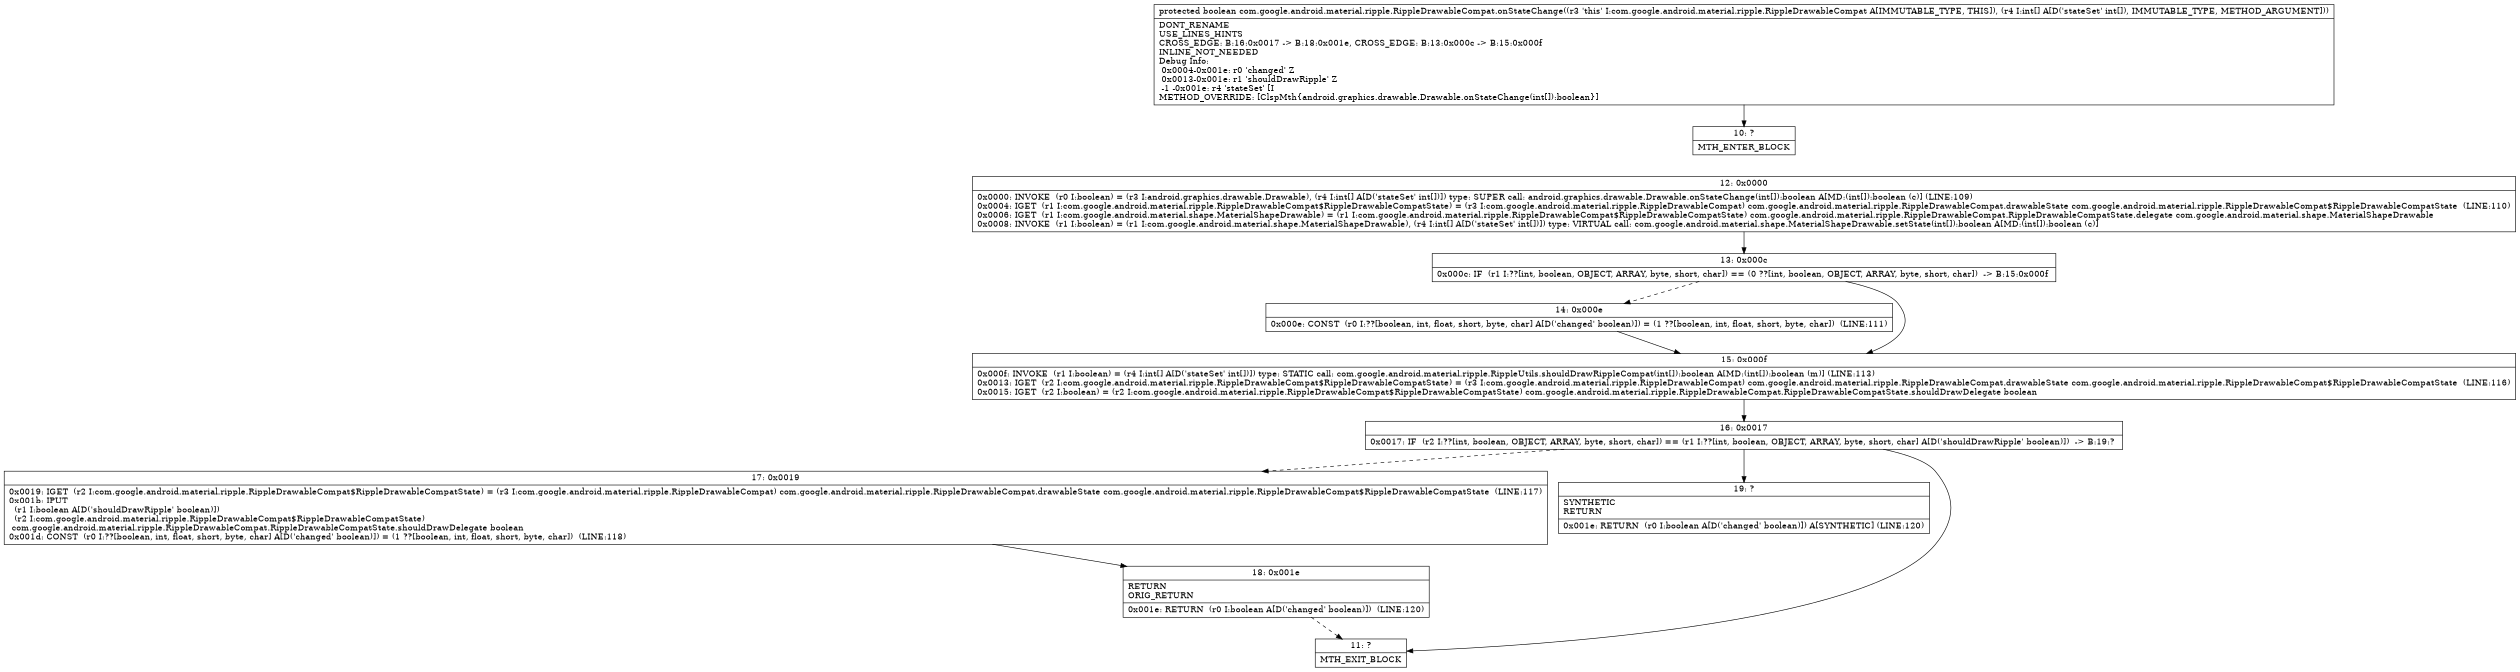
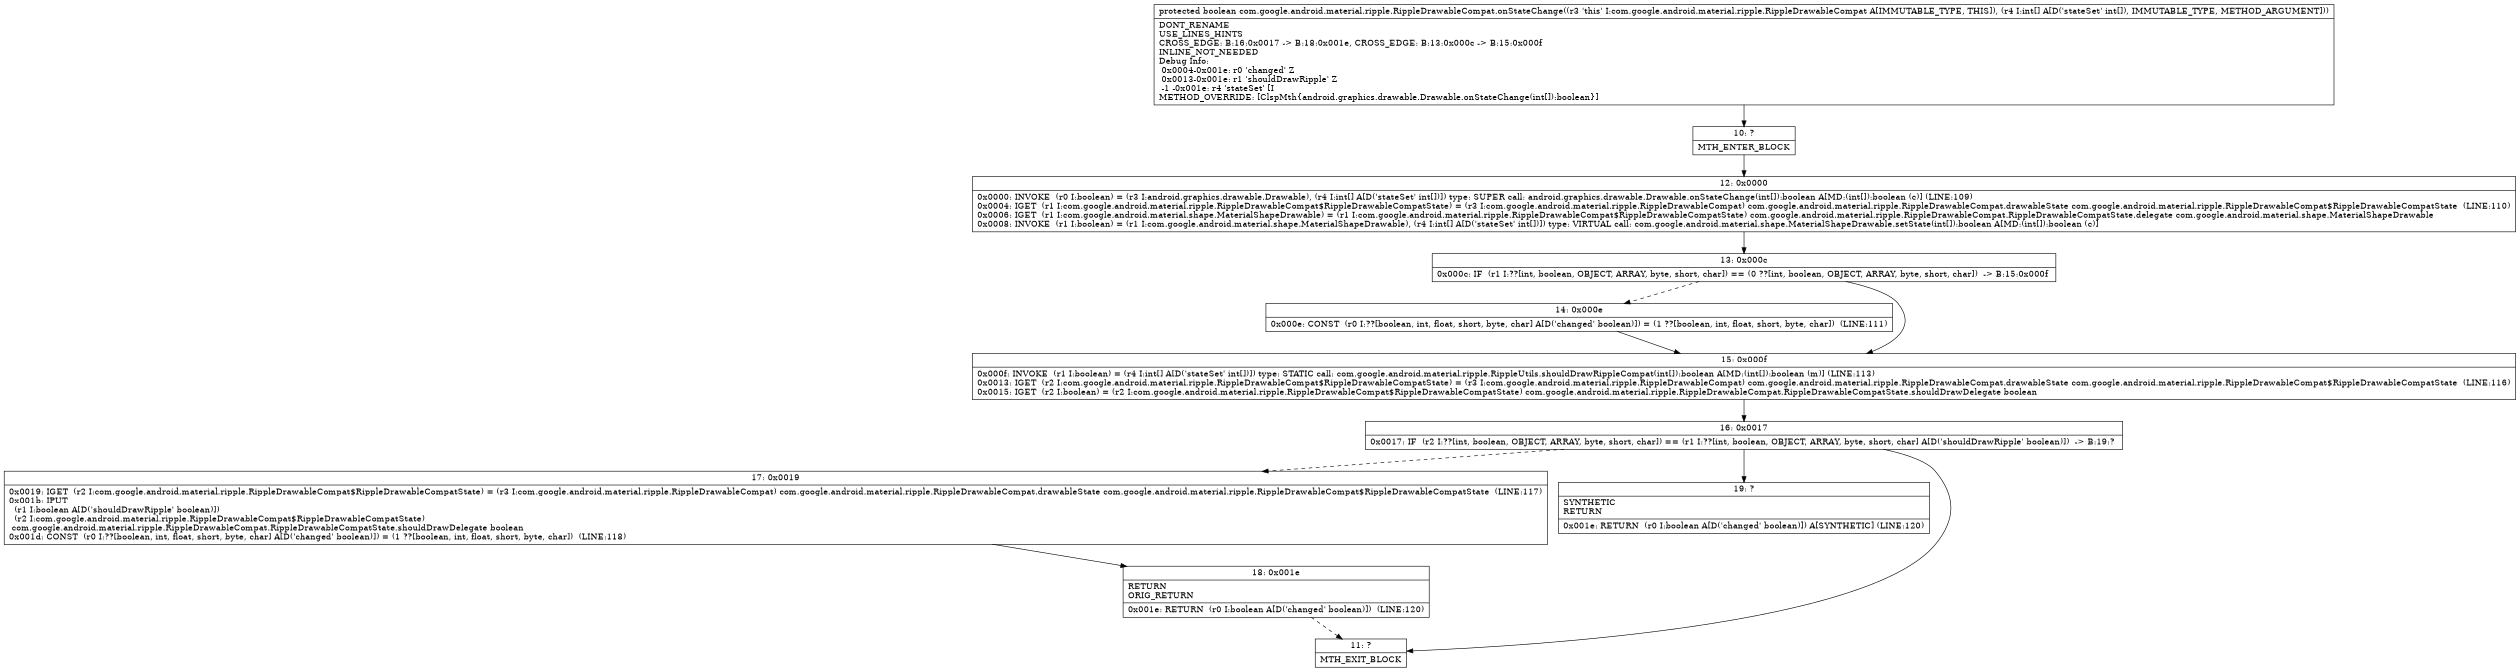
edge "10: ?" -> "12: 0x0000": added
